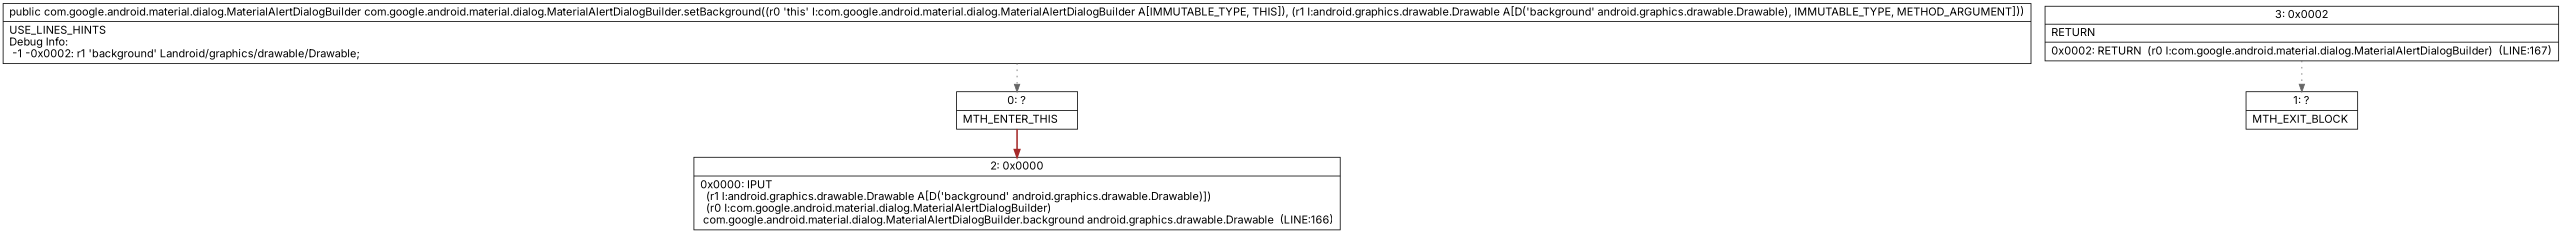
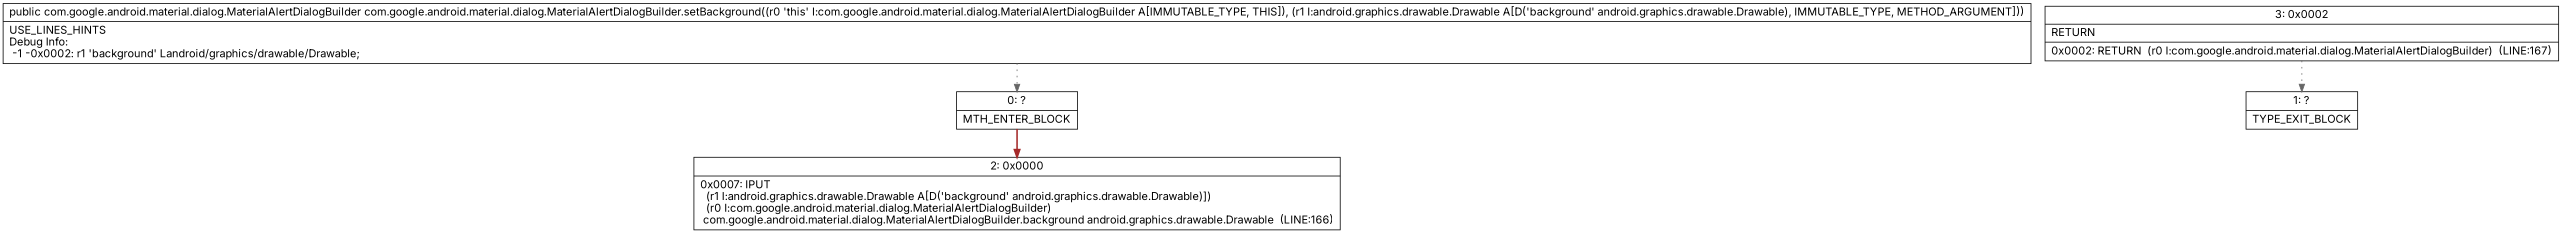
node "0: ?": text "MTH_ENTER_THIS" -> "MTH_ENTER_BLOCK"
node "1: ?": text "MTH_EXIT_BLOCK" -> "TYPE_EXIT_BLOCK"
node "2: 0x0000": text "0x0000: IPUT" -> "0x0007: IPUT"
